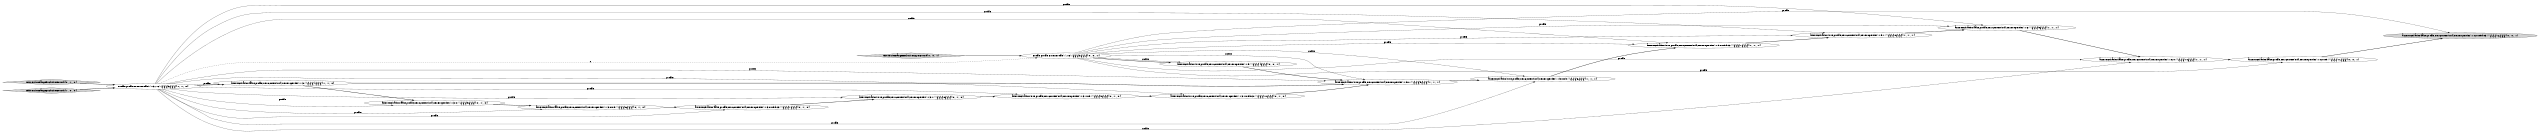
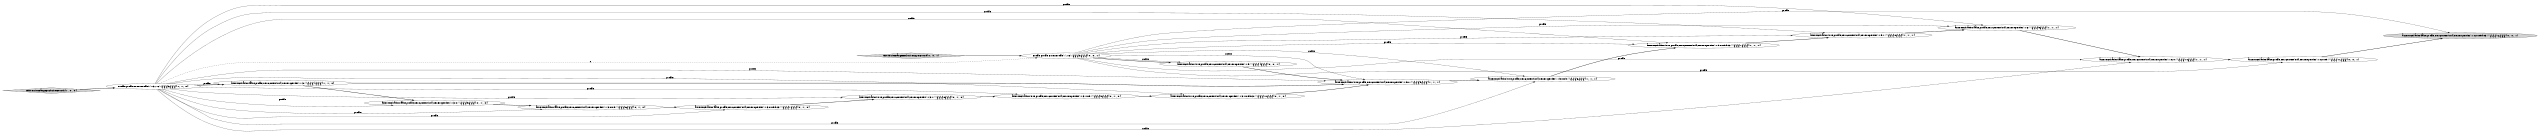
node "testVersionRangeExclusiveBounds['0', '1', '0']": removed
